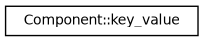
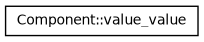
node "Component::key_value": label "Component::key_value" -> "Component::value_value"
